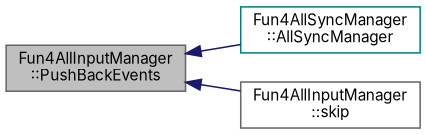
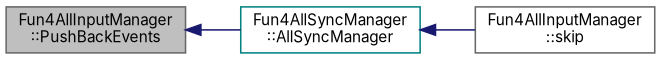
edge "Fun4AllInputManager ::skip" -> "Fun4AllInputManager ::PushBackEvents": now "Fun4AllInputManager ::skip" -> "Fun4AllSyncManager ::AllSyncManager"
